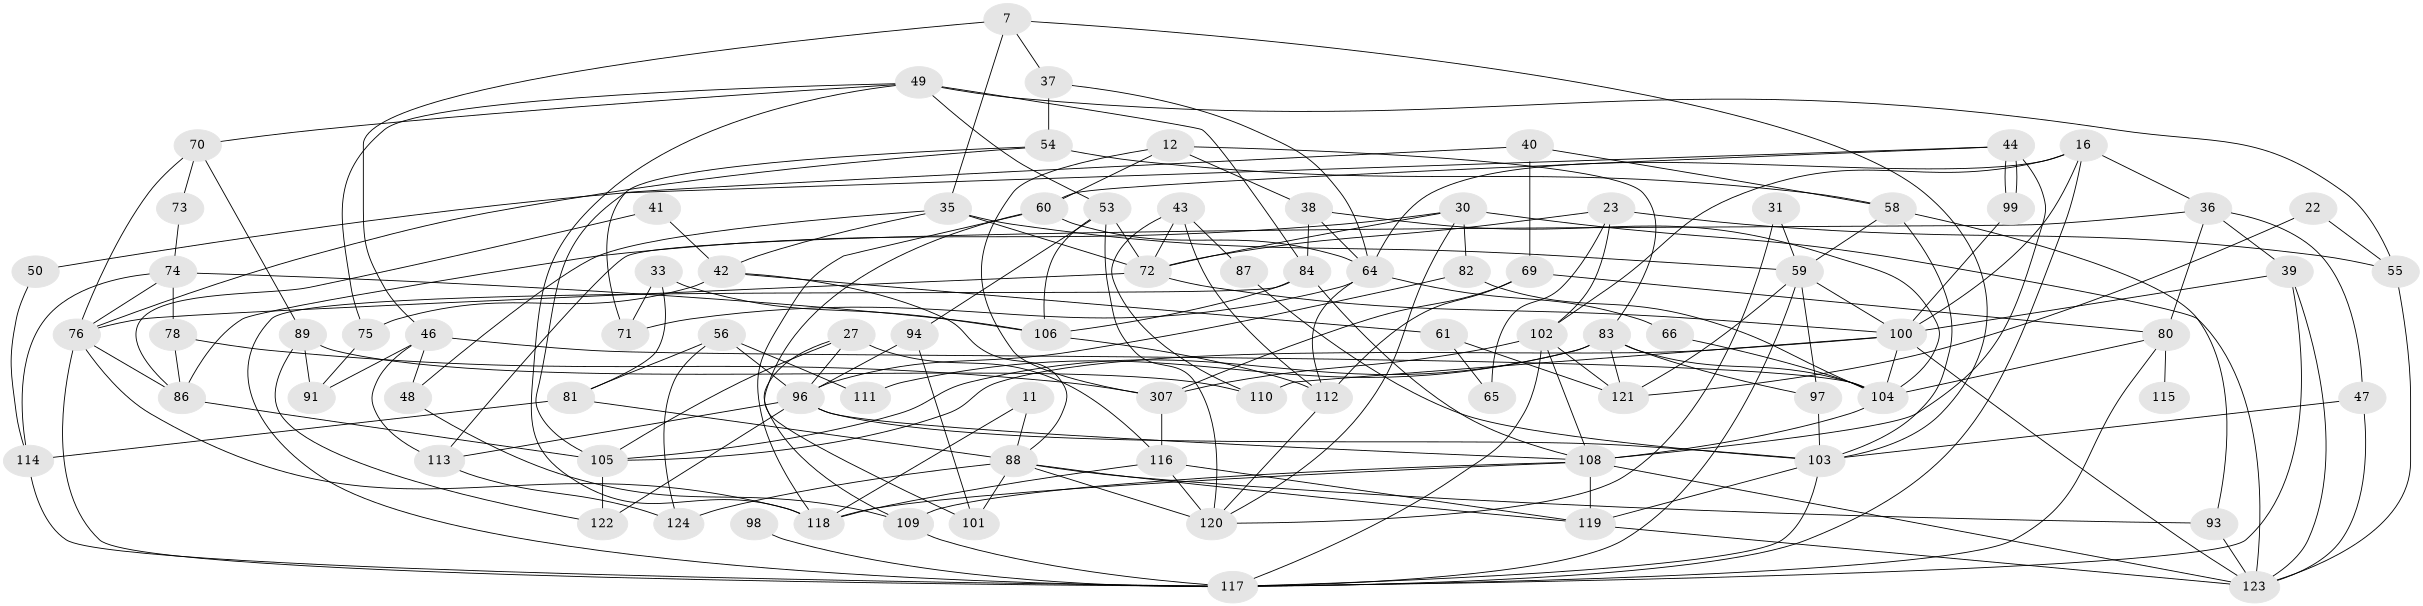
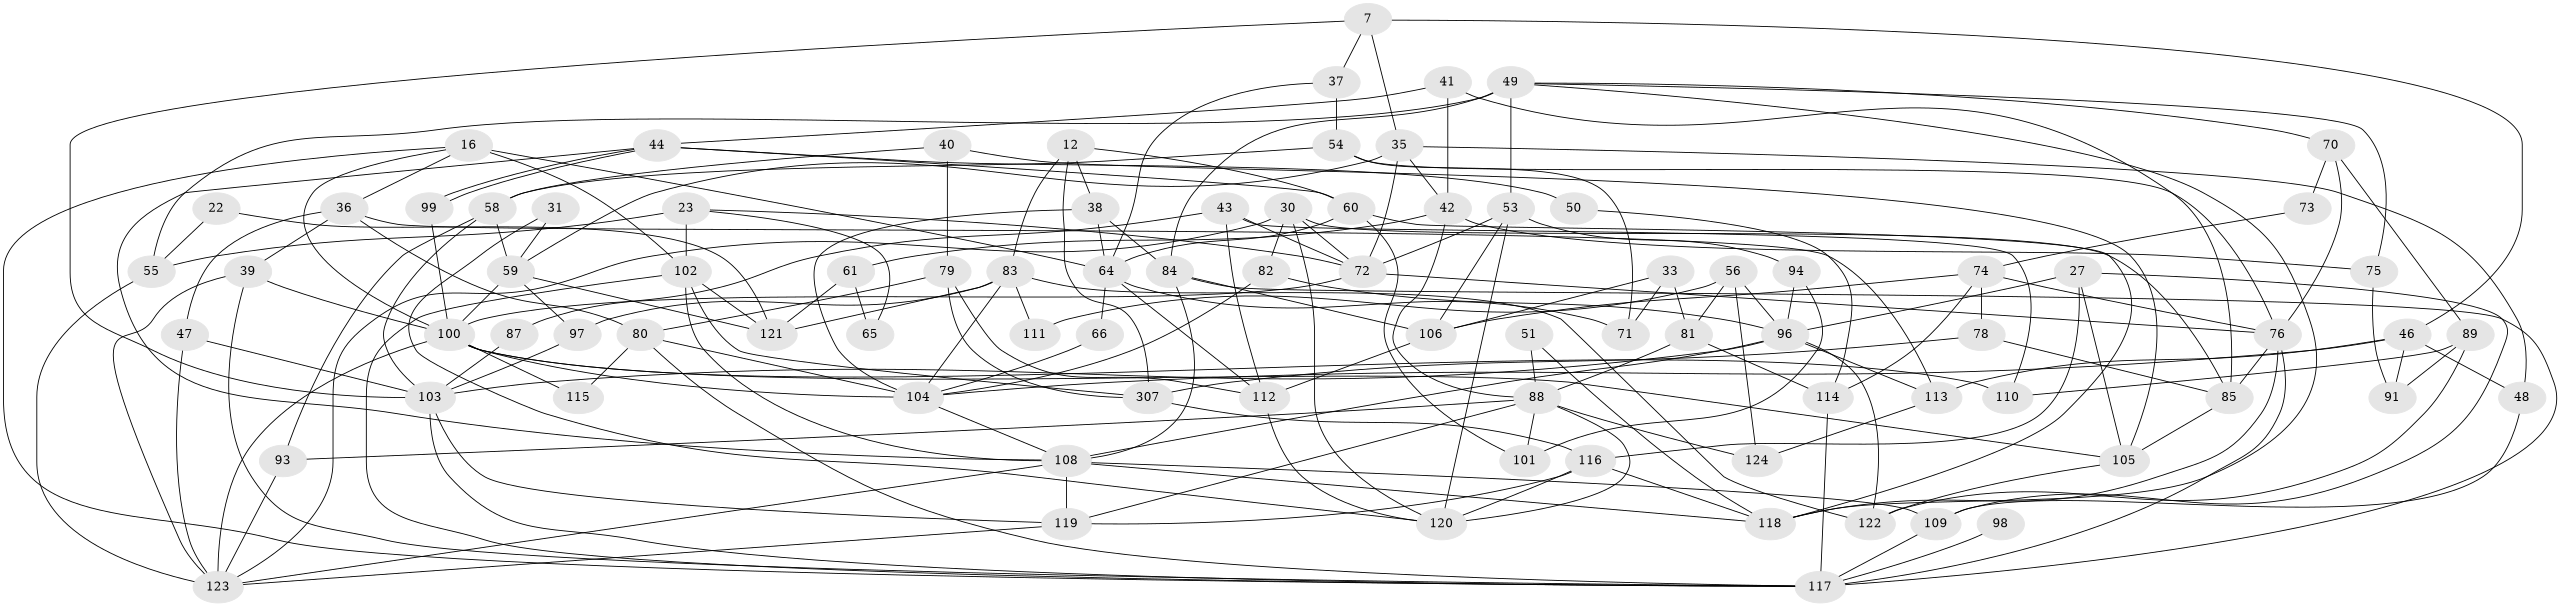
edge "41" -- "44": added
node "69": label "69" -> "79"
edge "100" -- "115": added
edge "83" -- "105": now "83" -- "122"
node "86": label "86" -> "85"
node "11": label "11" -> "51"
edge "59" -- "117": removed
